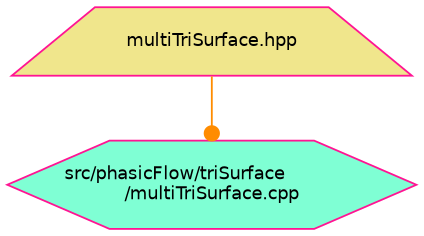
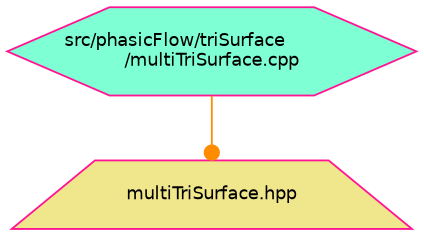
edge "multiTriSurface.hpp" -> "src/phasicFlow/triSurface /multiTriSurface.cpp": reversed
